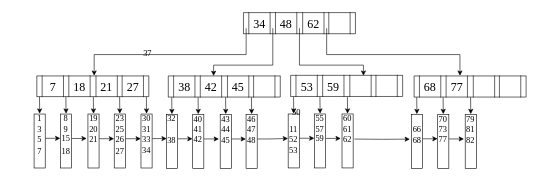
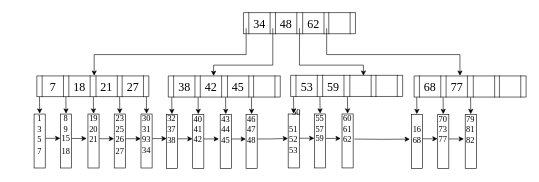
node "37": moved (148, 55) -> (172, 130)
node "11": label "11" -> "51"
node "66": label "66" -> "16"
node "33": label "33" -> "93"
